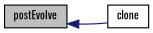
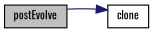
edge "clone" -> "postEvolve": reversed
